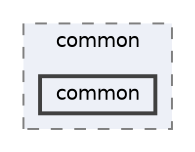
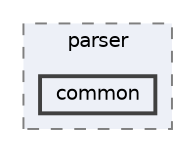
cluster "common": label "common" -> "parser"
